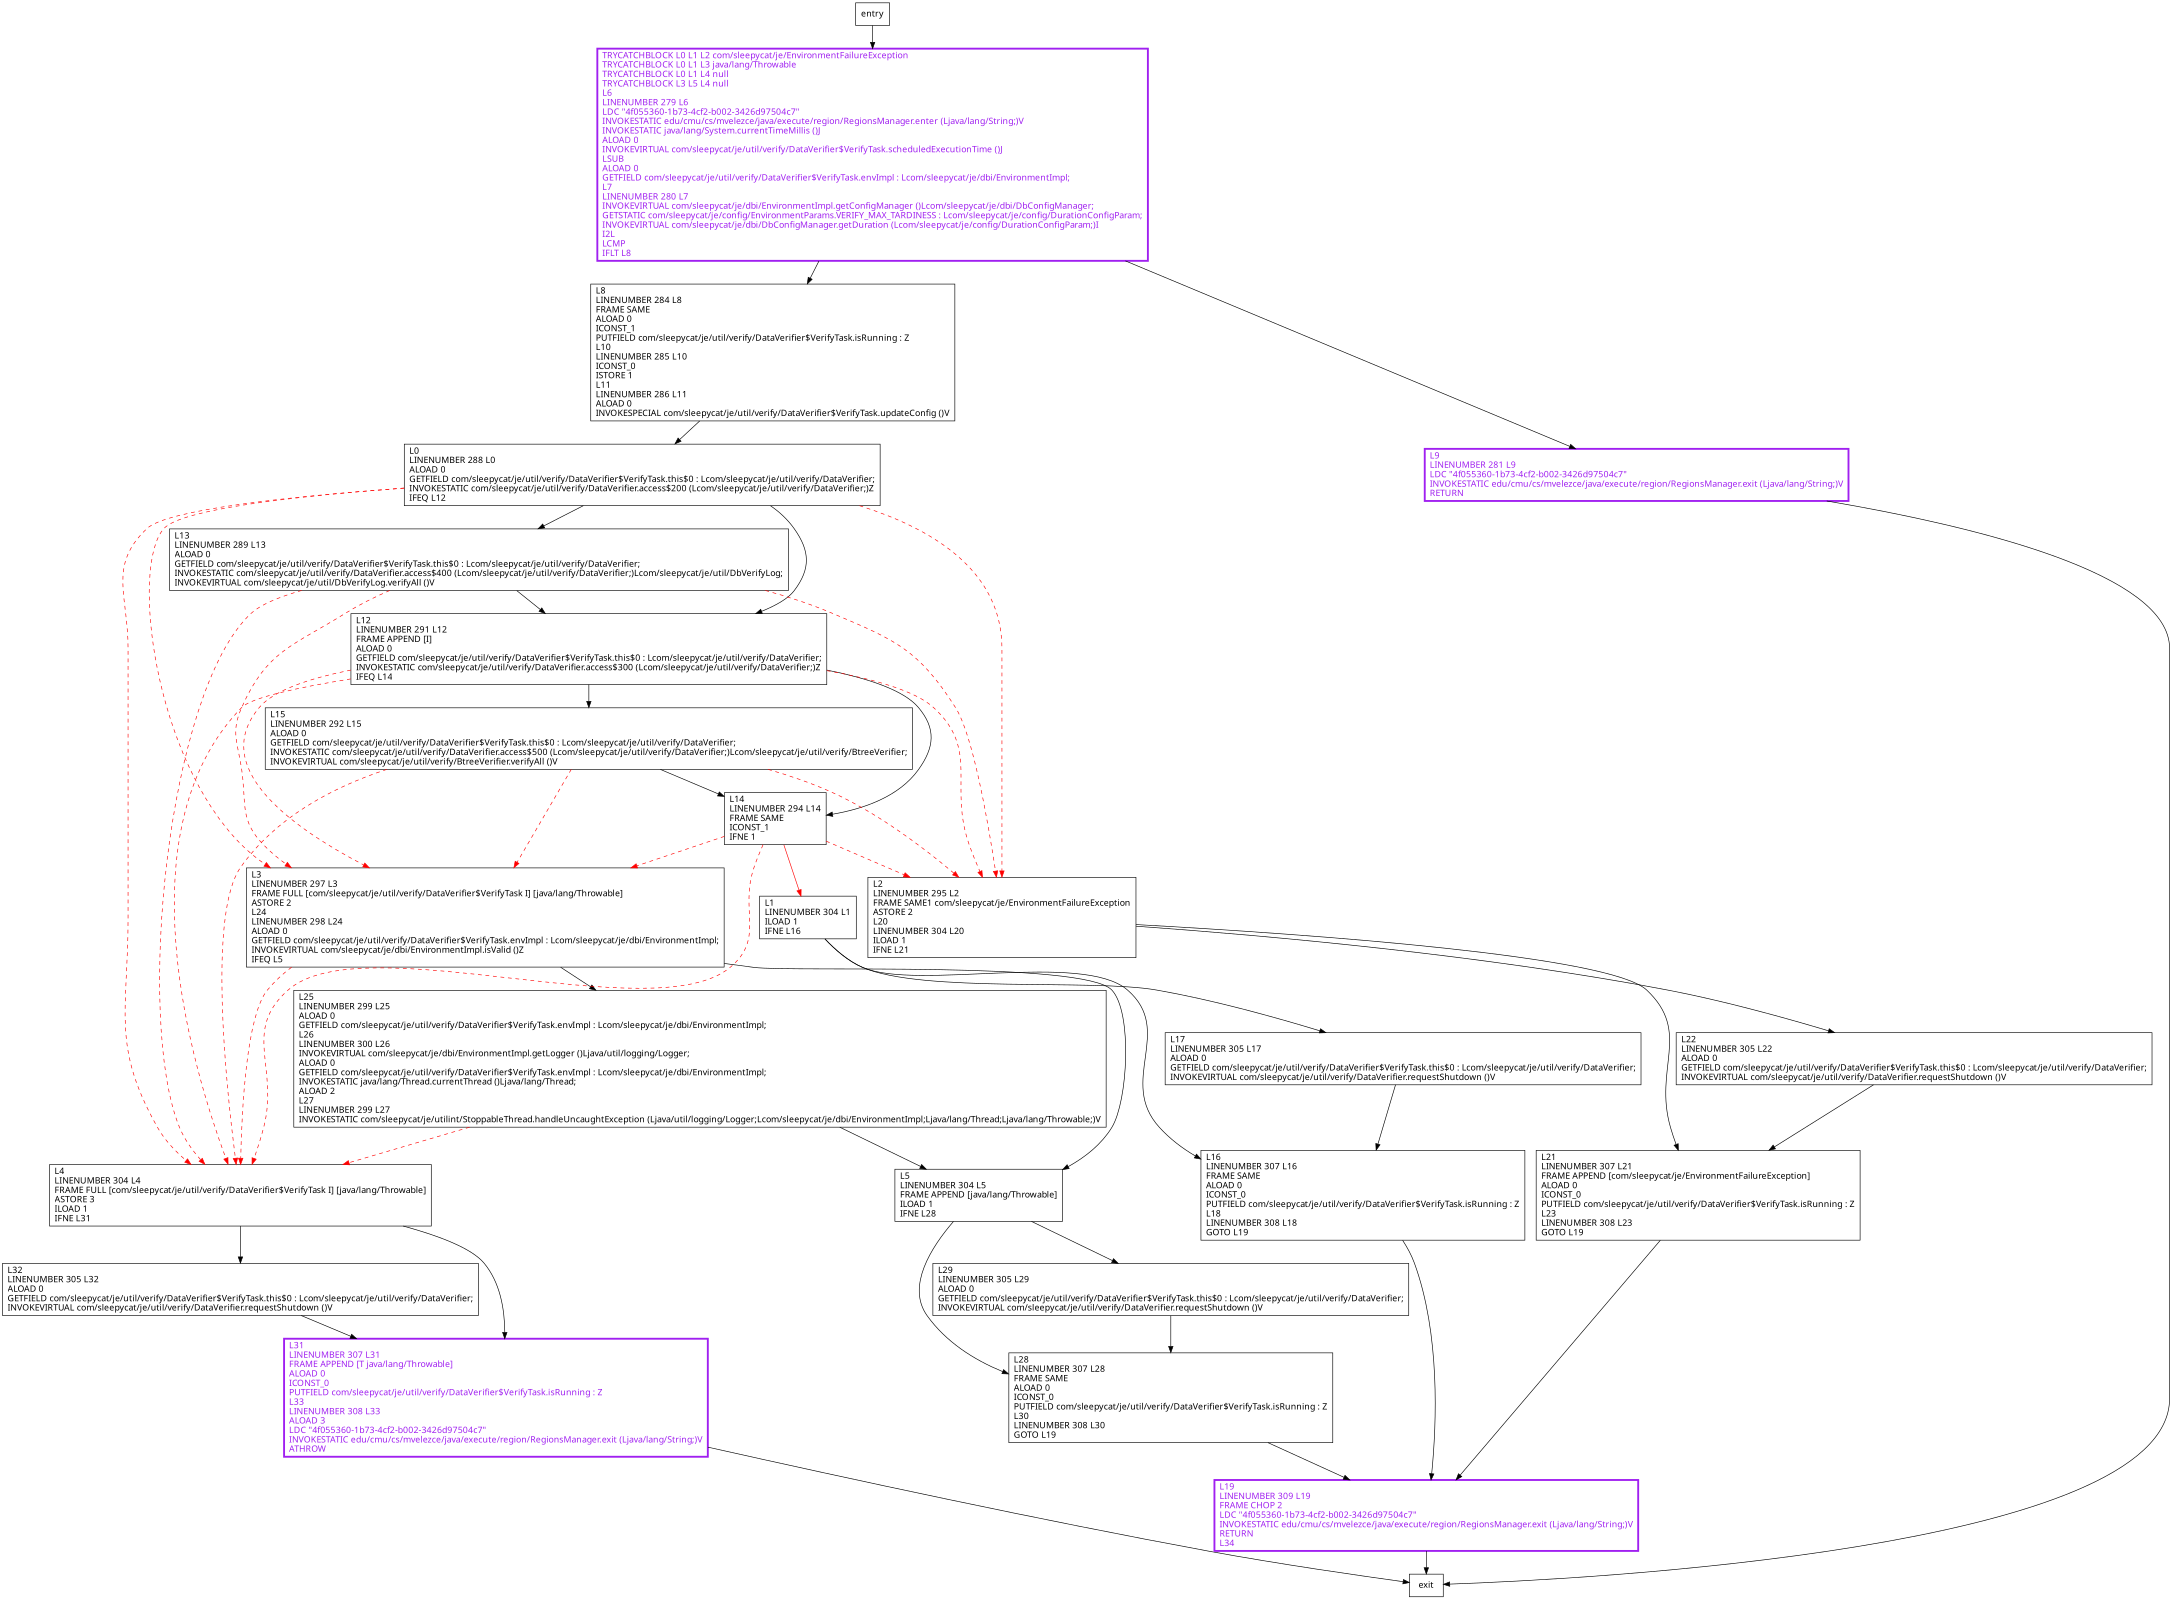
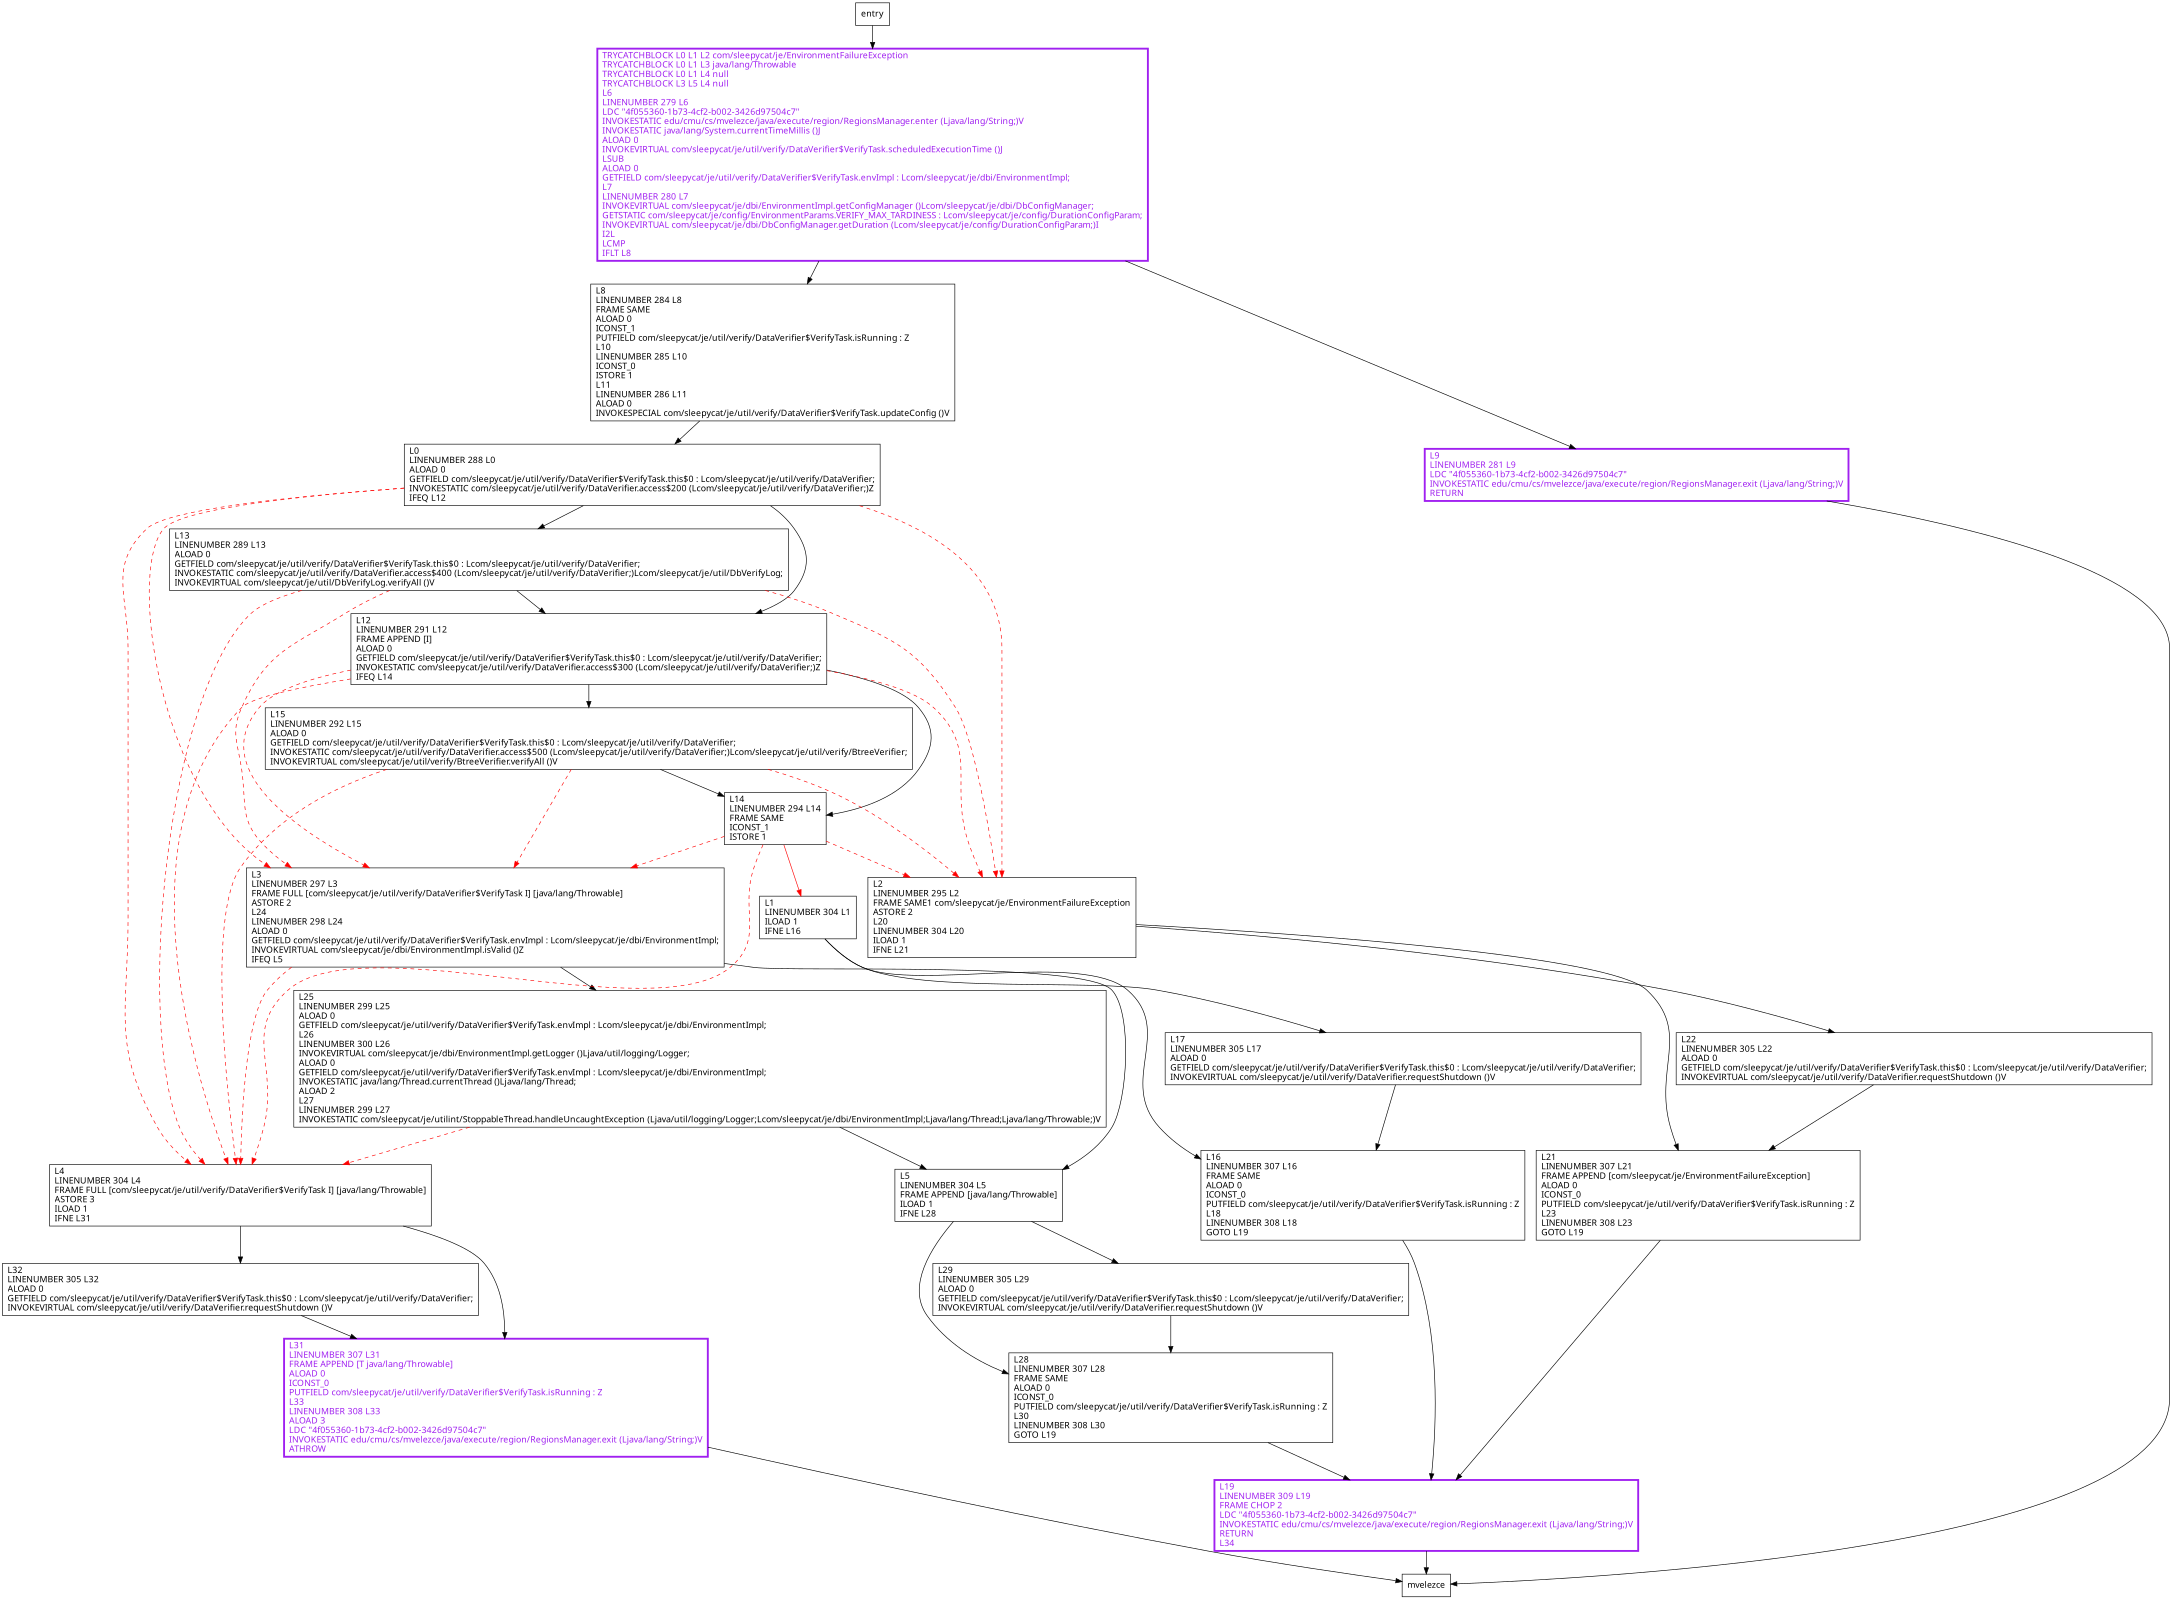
node "L14 LINENUMBER 294 L14 FRAME SAME ICONST_1 IFNE 1": label "L14 LINENUMBER 294 L14 FRAME SAME ICONST_1 IFNE 1" -> "L14 LINENUMBER 294 L14 FRAME SAME ICONST_1 ISTORE 1"
node "exit": label "exit" -> "mvelezce"
